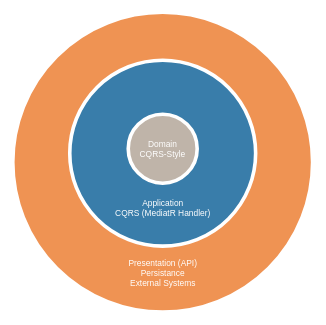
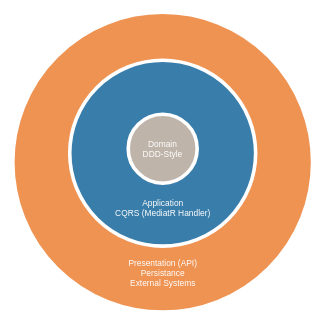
node "Domain CQRS-Style": label "Domain CQRS-Style" -> "Domain DDD-Style"
